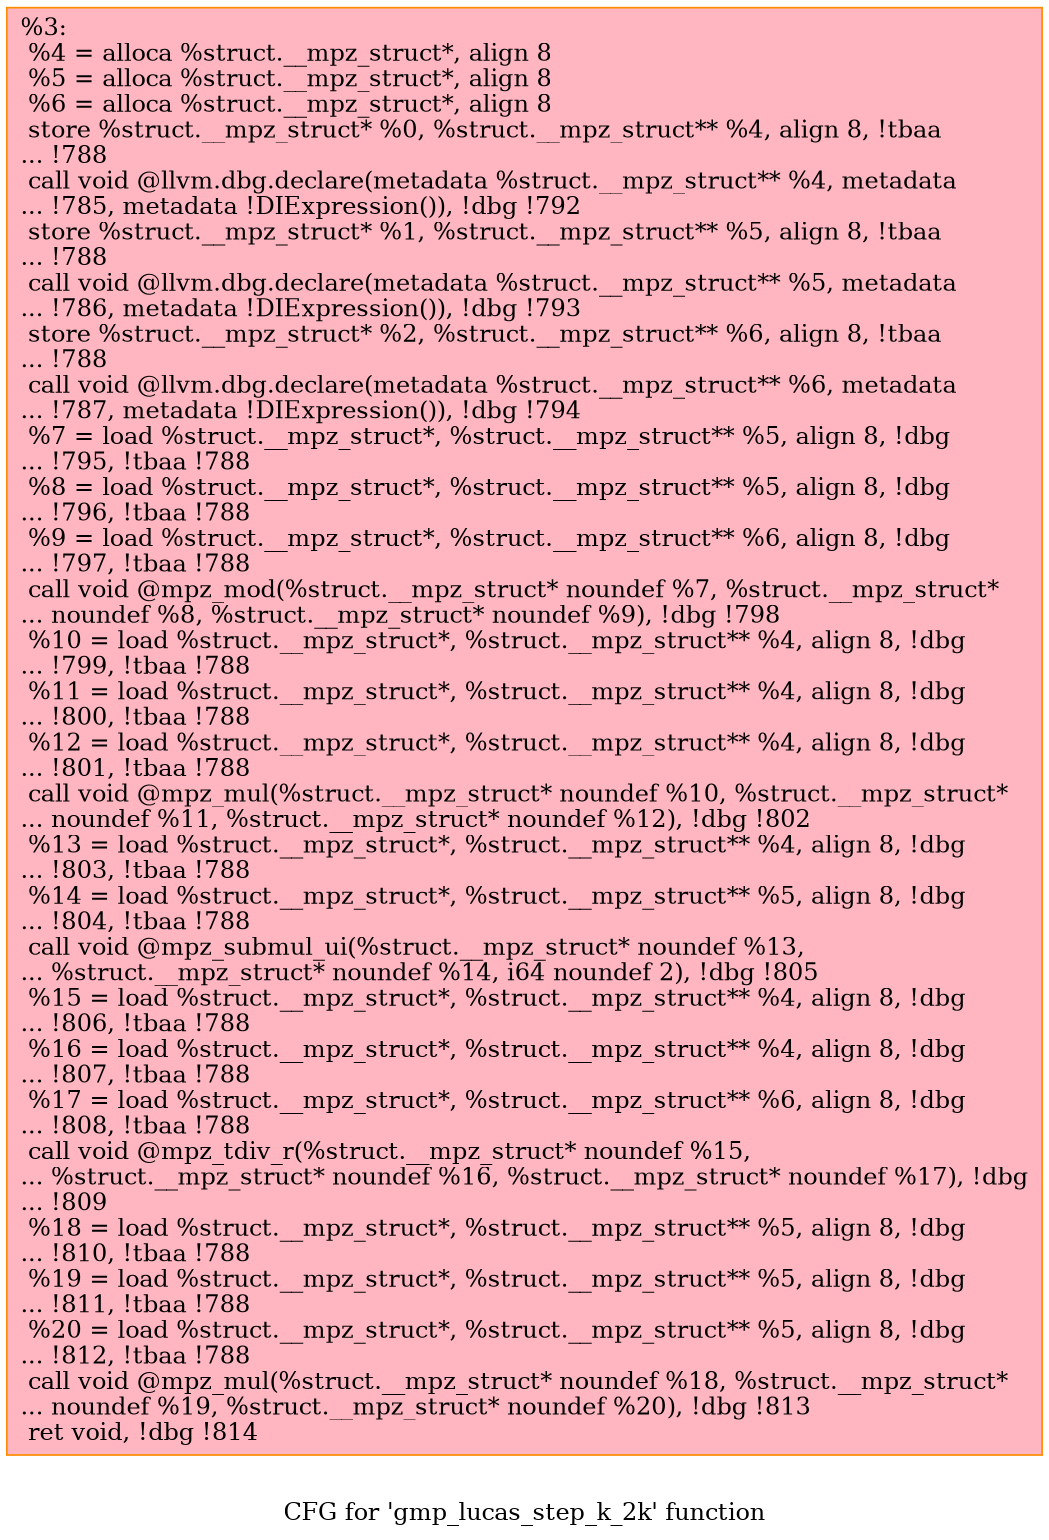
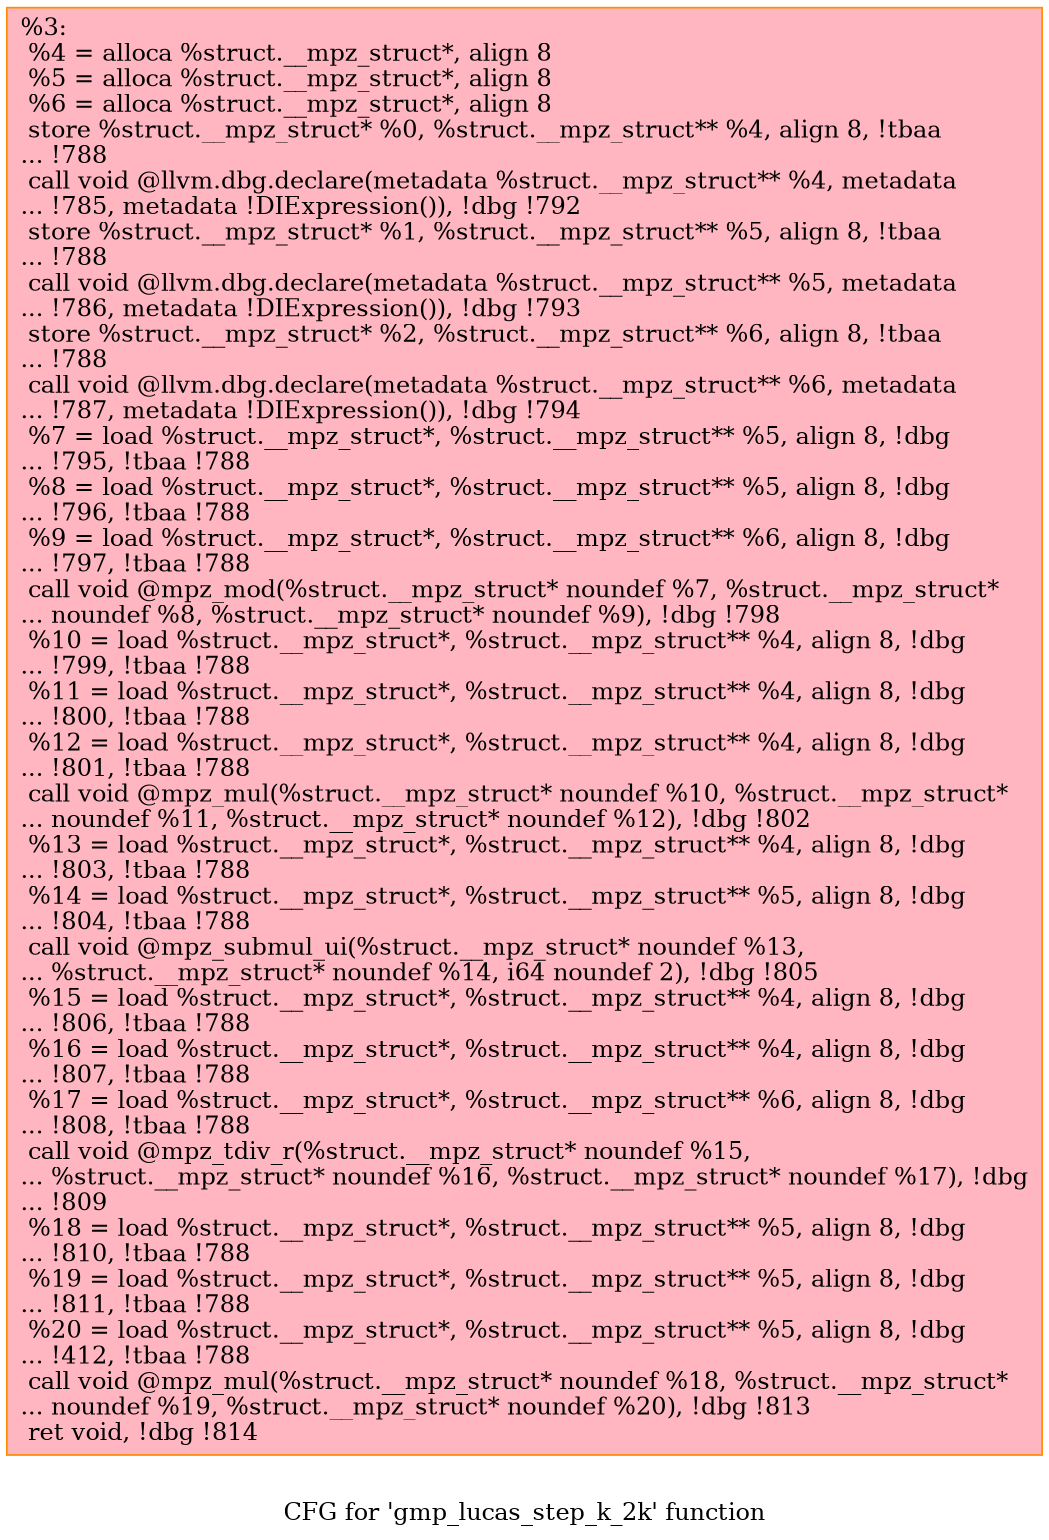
node "%3:": text "... !812, !tbaa !788" -> "... !412, !tbaa !788"
